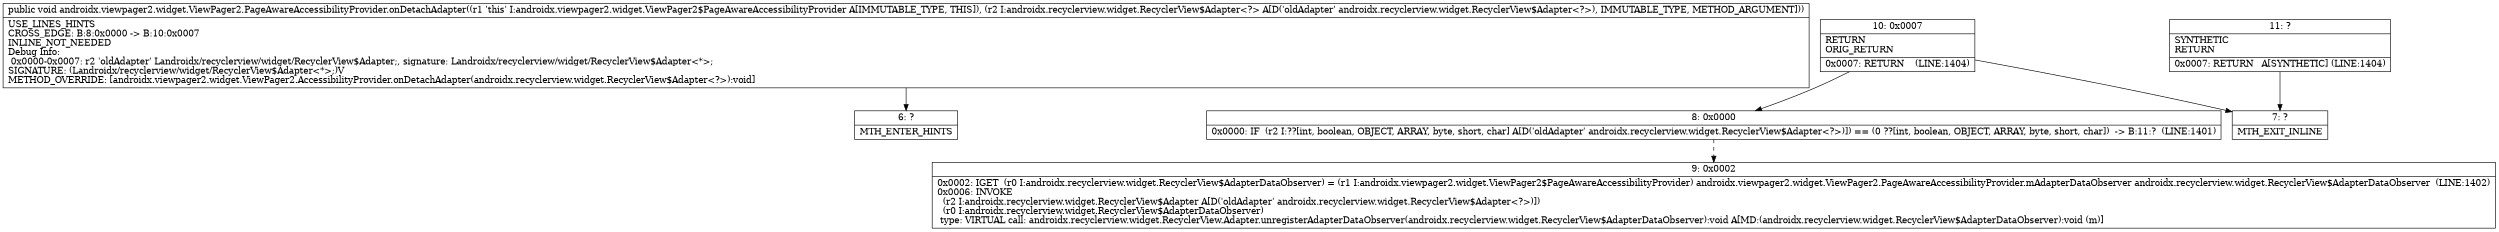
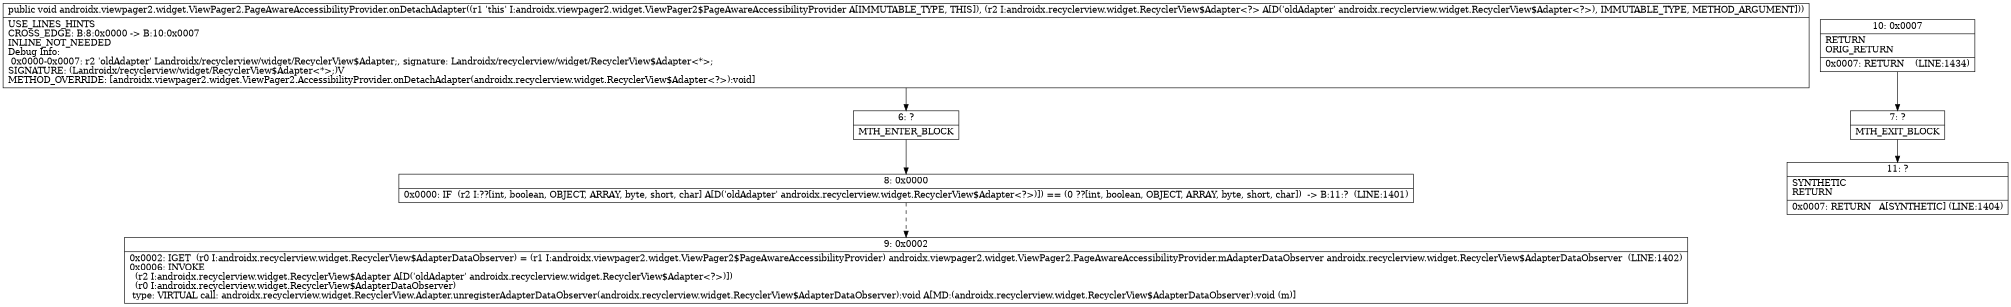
node "10: 0x0007": text "0x0007: RETURN    (LINE:1404)" -> "0x0007: RETURN    (LINE:1434)"
edge "11: ?" -> "7: ?": reversed
edge "10: 0x0007" -> "8: 0x0000": now "6: ?" -> "8: 0x0000"
node "6: ?": text "MTH_ENTER_HINTS" -> "MTH_ENTER_BLOCK"
node "7: ?": text "MTH_EXIT_INLINE" -> "MTH_EXIT_BLOCK"
